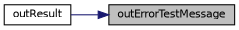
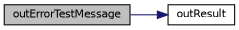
edge "outResult" -> "outErrorTestMessage": reversed
